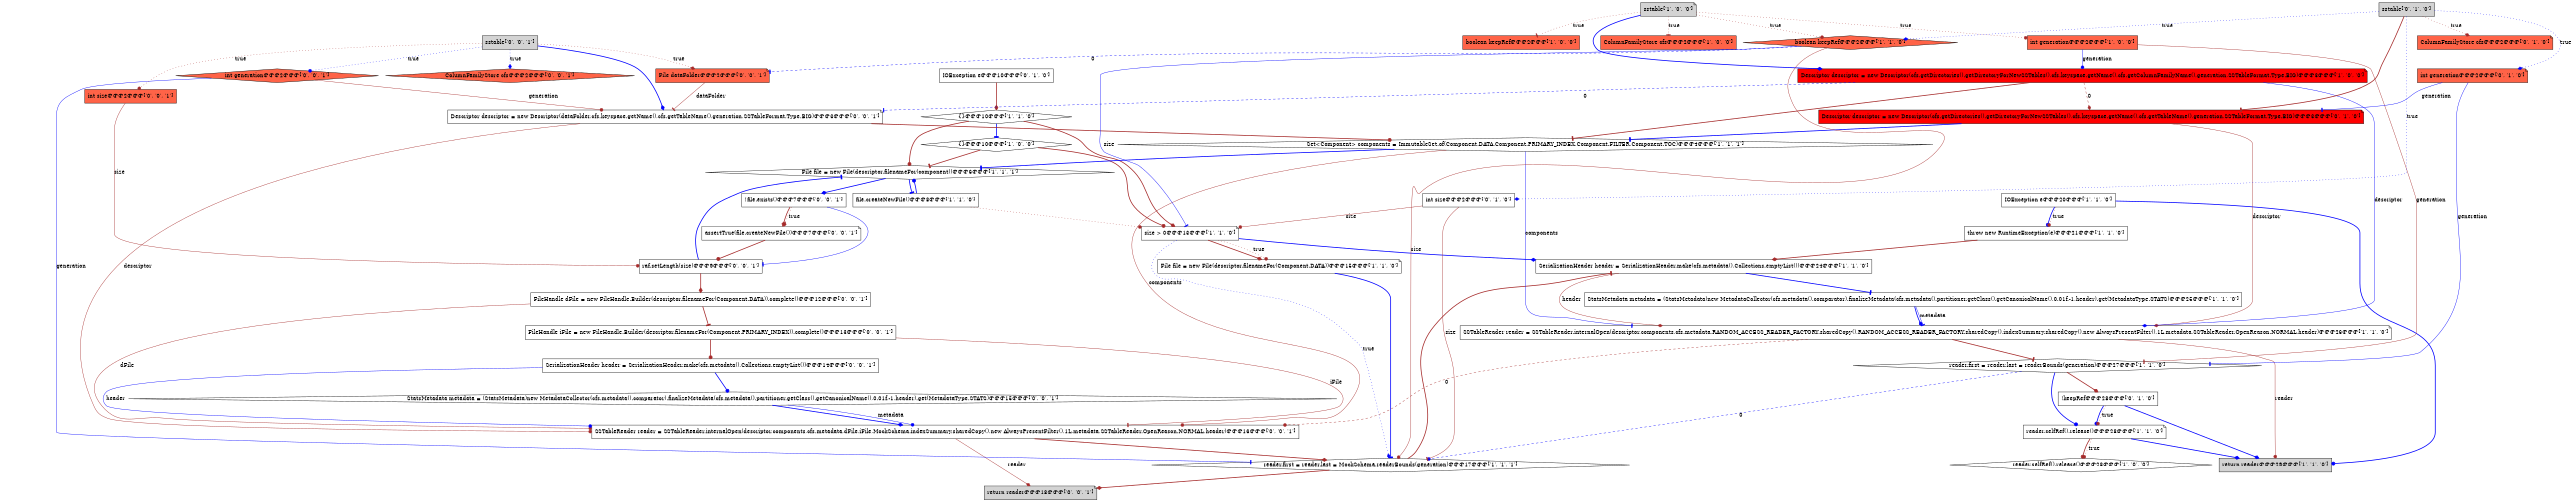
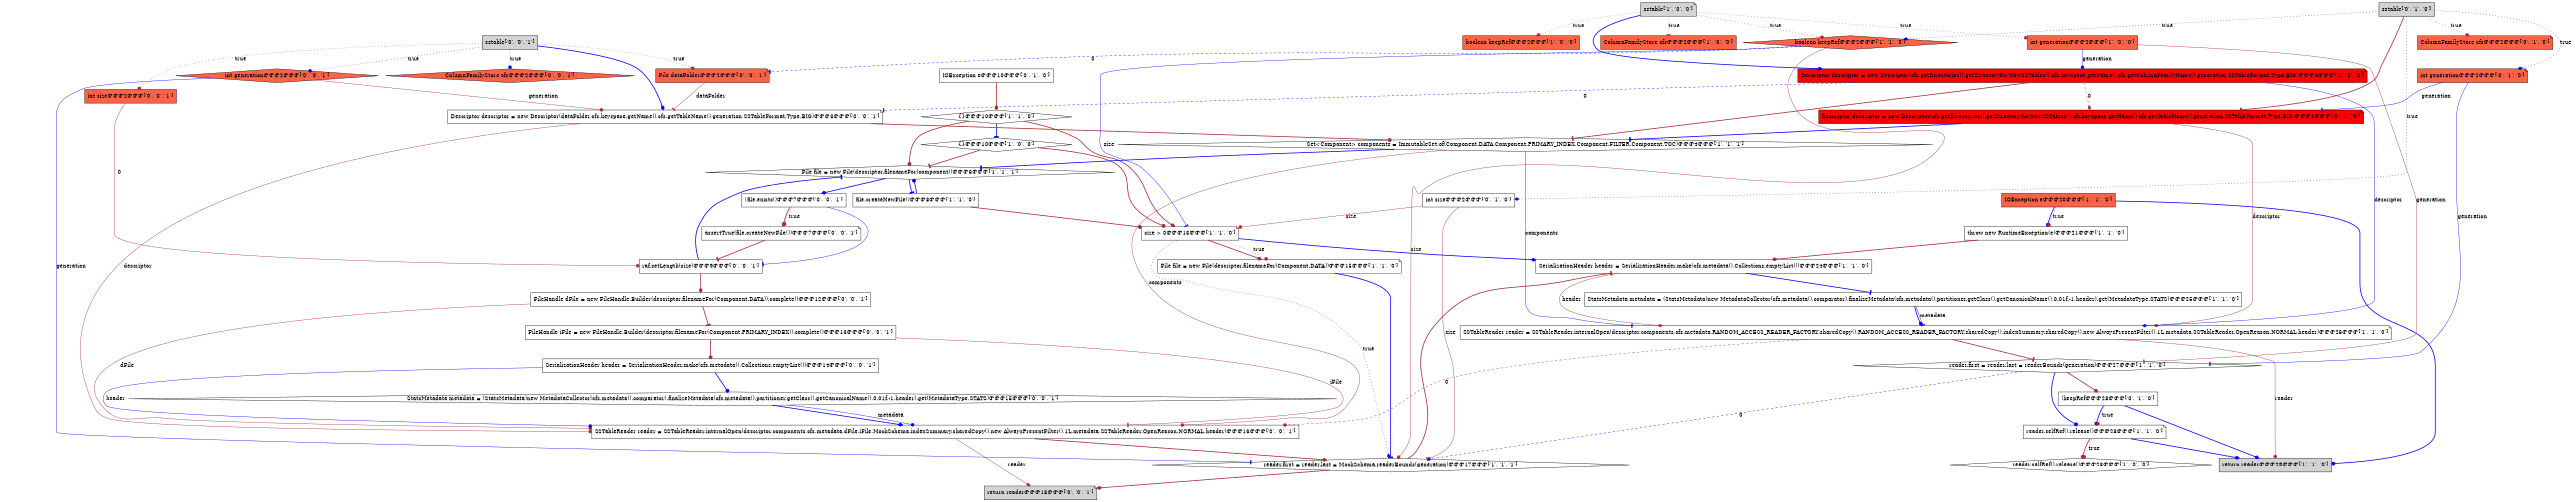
edge "sstable['1', '0', '0']" -> "boolean keepRef@@@2@@@['1', '0', '0']": arrowhead tee -> diamond
edge "sstable['0', '0', '1']" -> "ColumnFamilyStore cfs@@@2@@@['0', '0', '1']": arrowhead diamond -> dot
edge "int size@@@2@@@['0', '0', '1']" -> "raf.setLength(size)@@@9@@@['0', '0', '1']": label "size" -> "0"
node "IOException e@@@20@@@['1', '1', '0']": fillcolor white -> tomato
edge "file.createNewFile()@@@8@@@['1', '1', '0']" -> "size > 0@@@13@@@['1', '1', '0']": style dotted -> bold
edge "assertTrue(file.createNewFile())@@@7@@@['0', '0', '1']" -> "raf.setLength(size)@@@9@@@['0', '0', '1']": arrowhead dot -> tee
